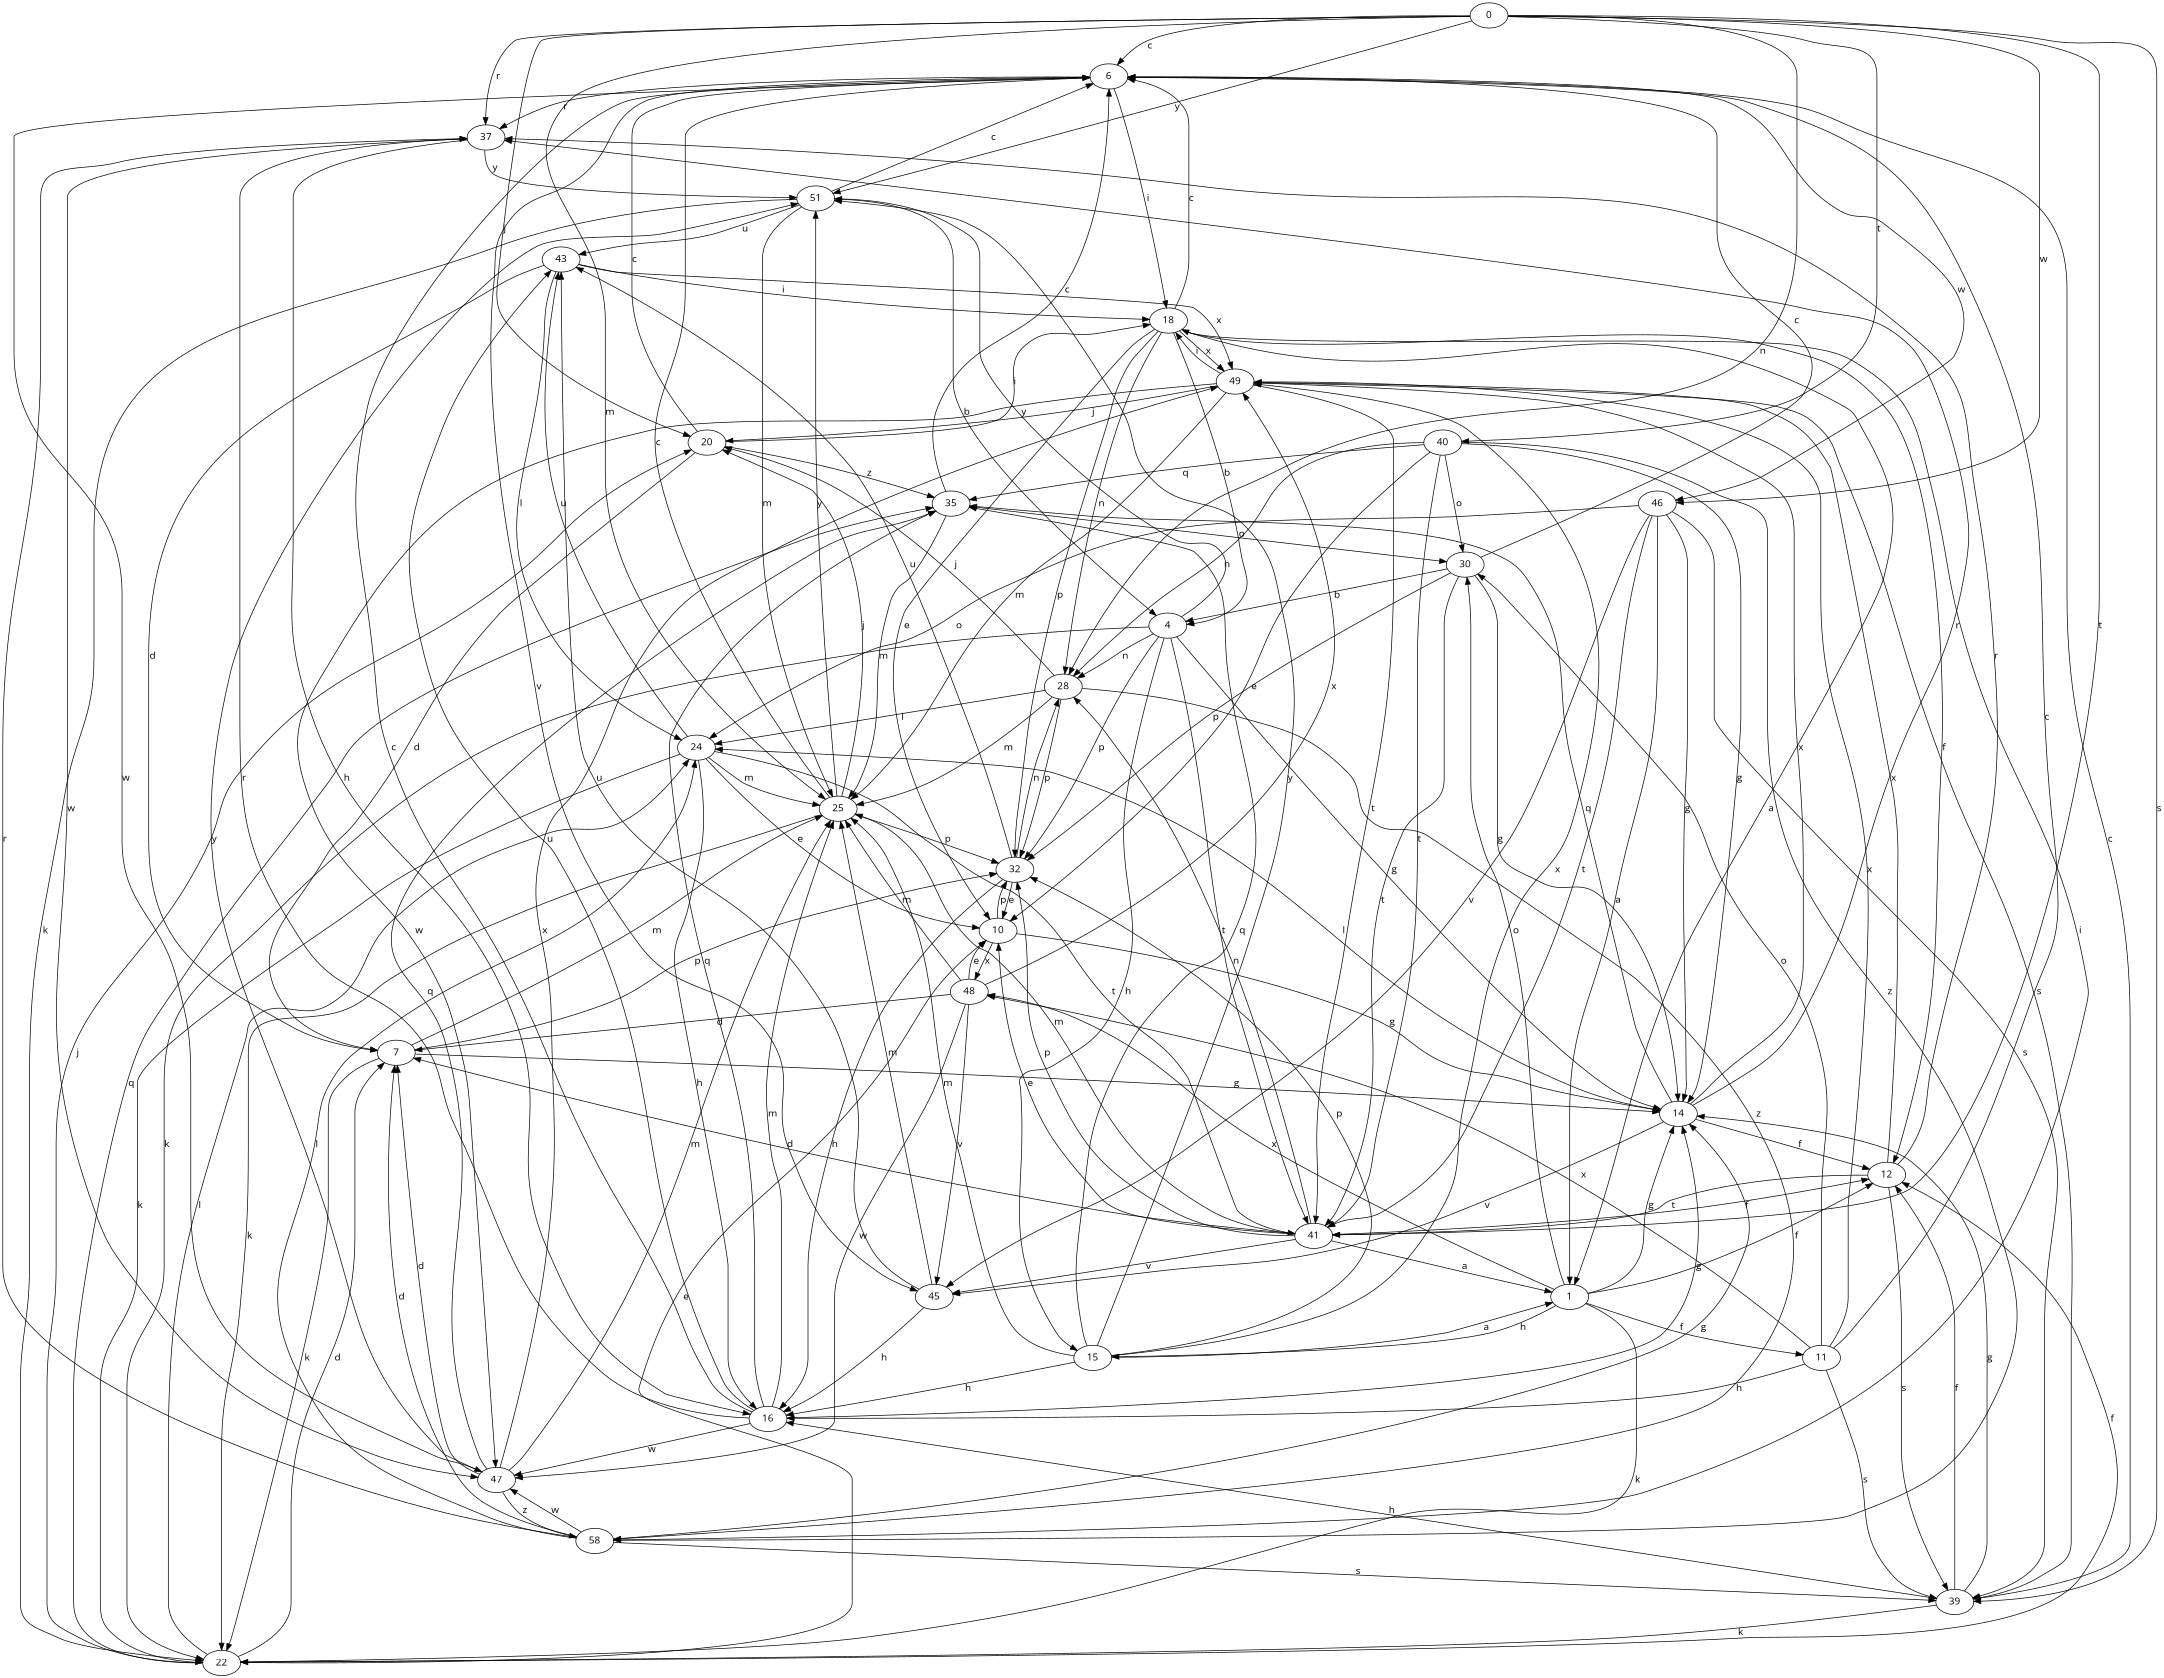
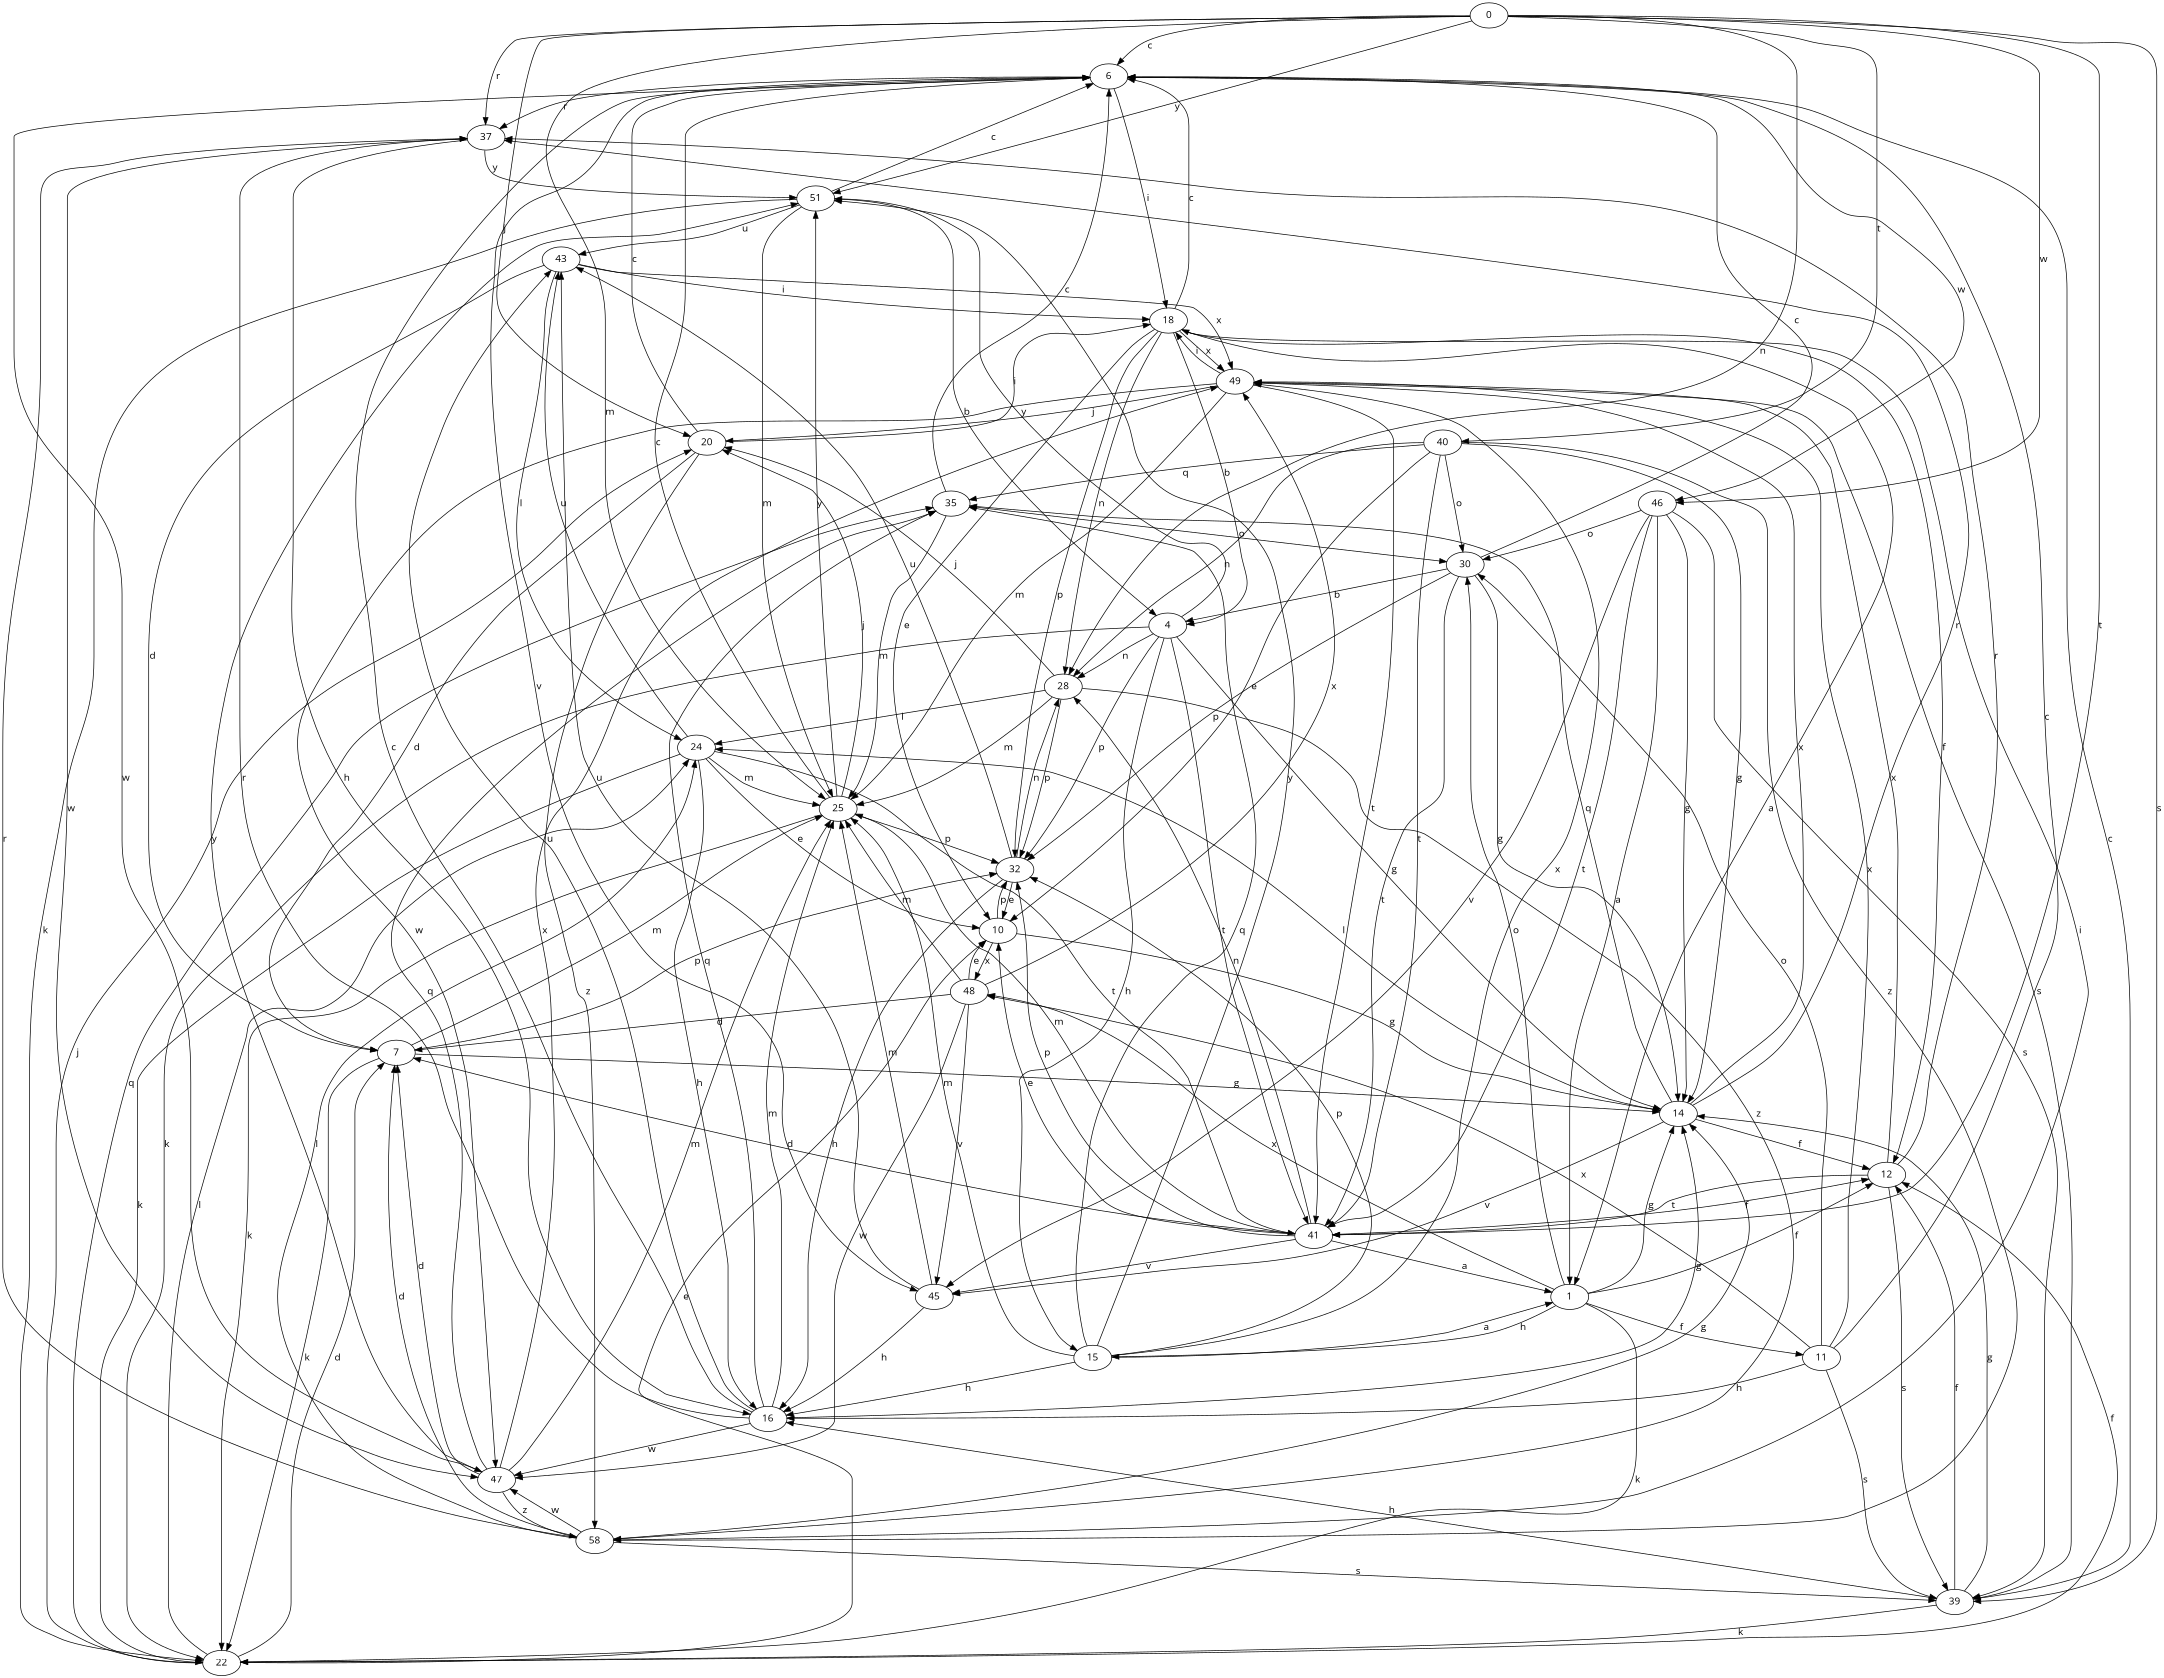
edge "20" -> "35": now "20" -> "58"
edge "46" -> "24": now "46" -> "30"
